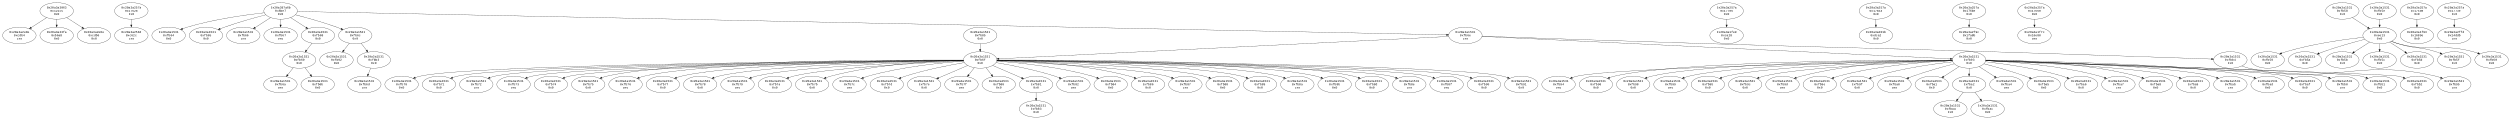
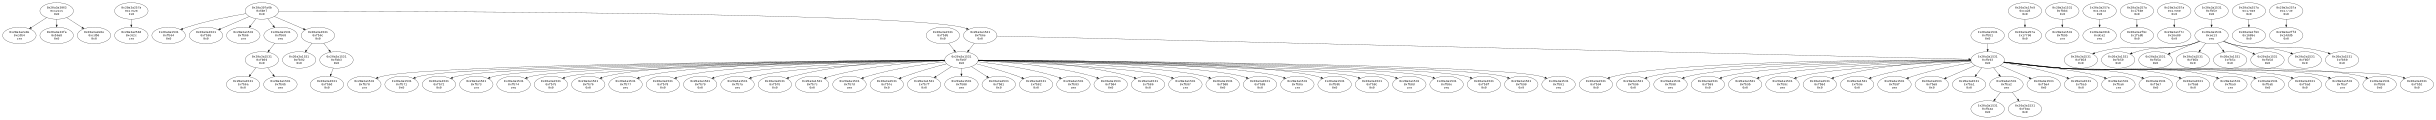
edge "0x20a3a257a 0x17706 0x0" -> "0x20a3a1fe9 0xca28 0x0": reversed
edge "0x20a3a1531 0xfb58 0x0" -> "0x20a3a1531 0xee13 0x0": reversed
node "0x20a3a1531 0xfb67 0x0": removed
edge "0x20a3a1531 0xfb6e 0x0" -> "0x20a3a1531 0xfbb4 0x0": removed
edge "0x20a3a1531 0xfb93 0x0" -> "0x20a3a1531 0xfbb1 0x0": reversed
node "0x20a3a1531 0xfb8c 0x0": added
edge "0x20a3a1531 0xfb81 0x0" -> "0x20a3a1531 0xfb83 0x0": now "0x20a3a1531 0xfb6f 0x0" -> "0x20a3a1531 0xfb83 0x0"
